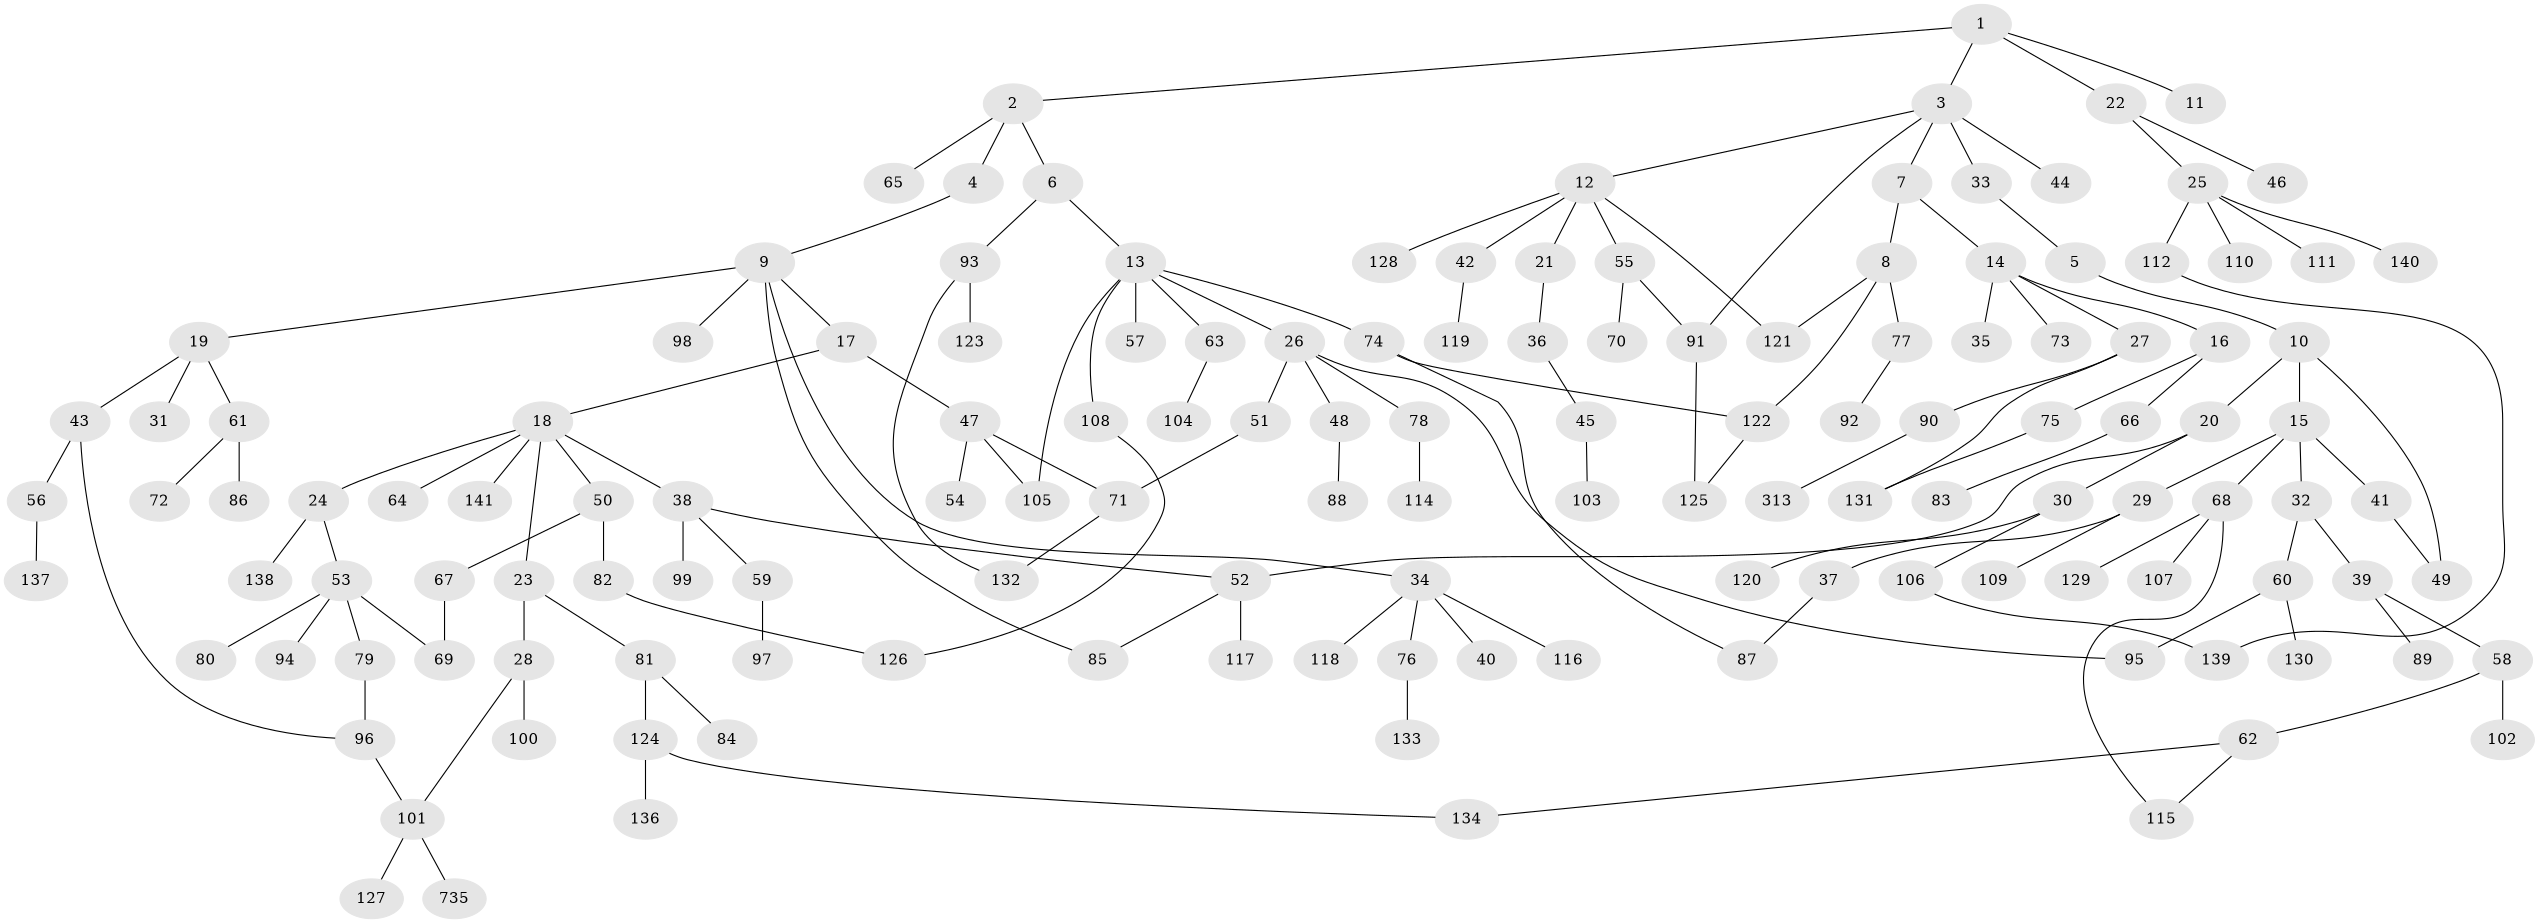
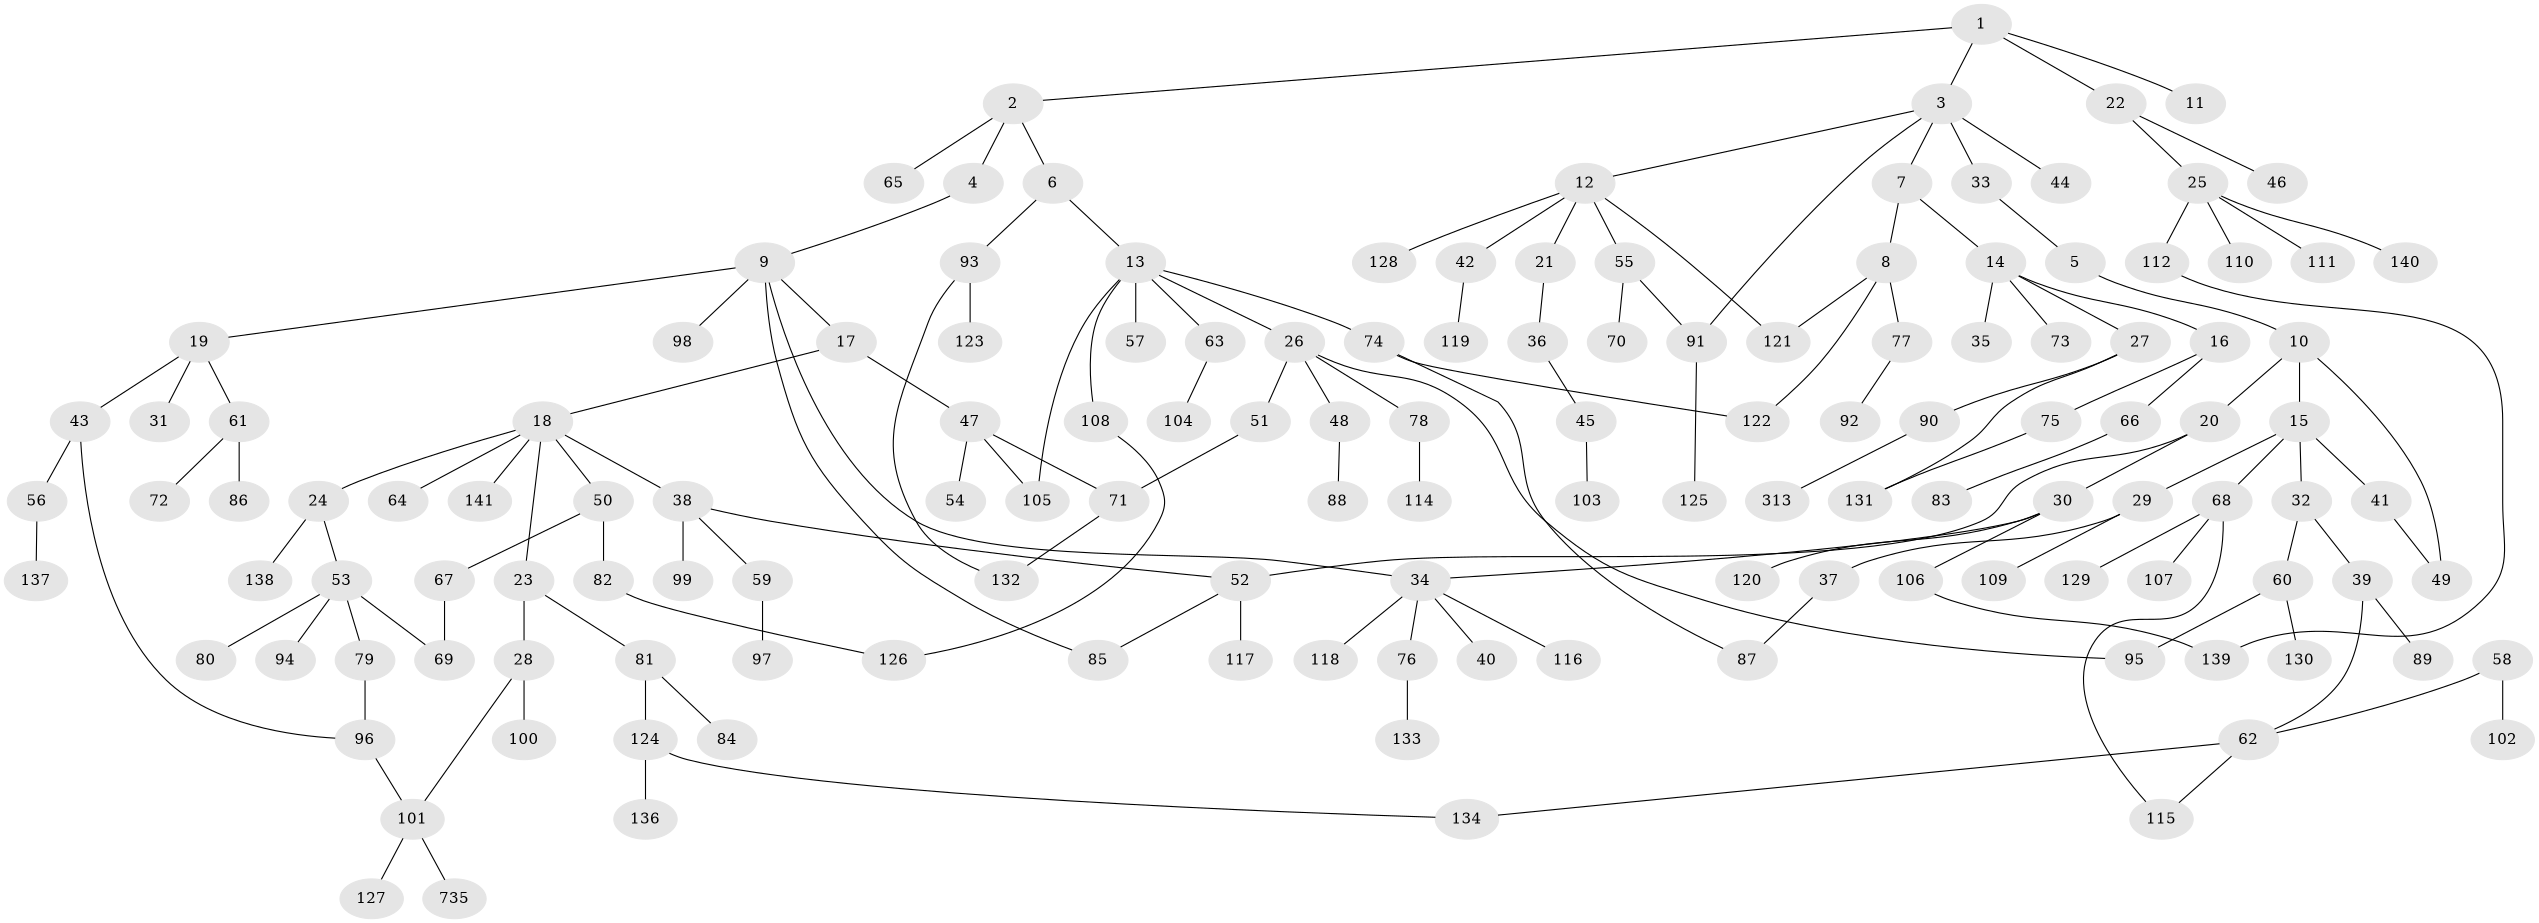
edge "122" -- "125": removed
edge "30" -- "34": added
edge "39" -- "58": now "39" -- "62"
